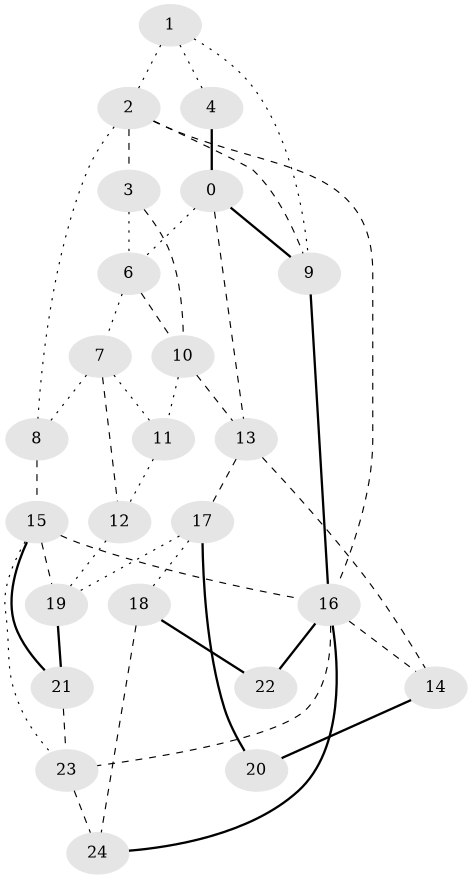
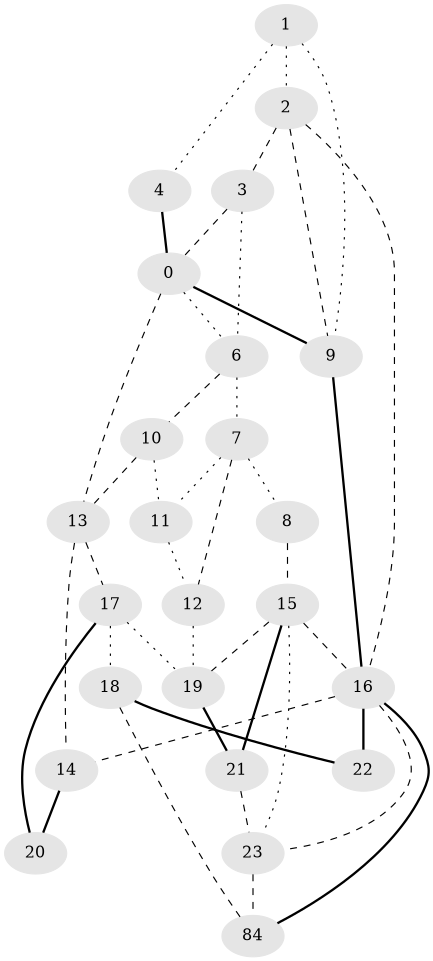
edge "2" -- "8": removed
edge "3" -- "10": now "3" -- "0"
node "24": label "24" -> "84"
